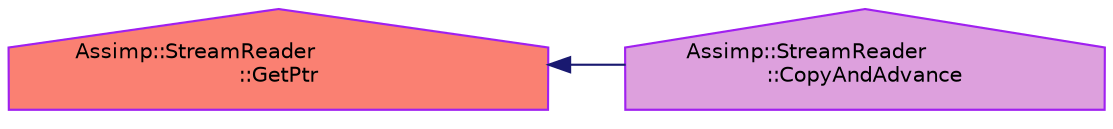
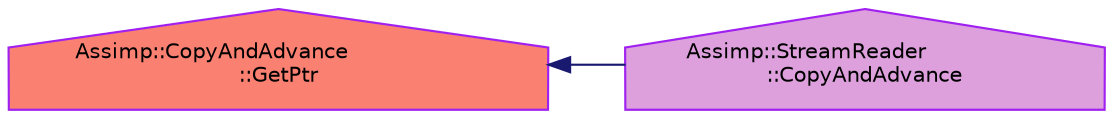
node "Assimp::StreamReader ::GetPtr": label "Assimp::StreamReader ::GetPtr" -> "Assimp::CopyAndAdvance ::GetPtr"
